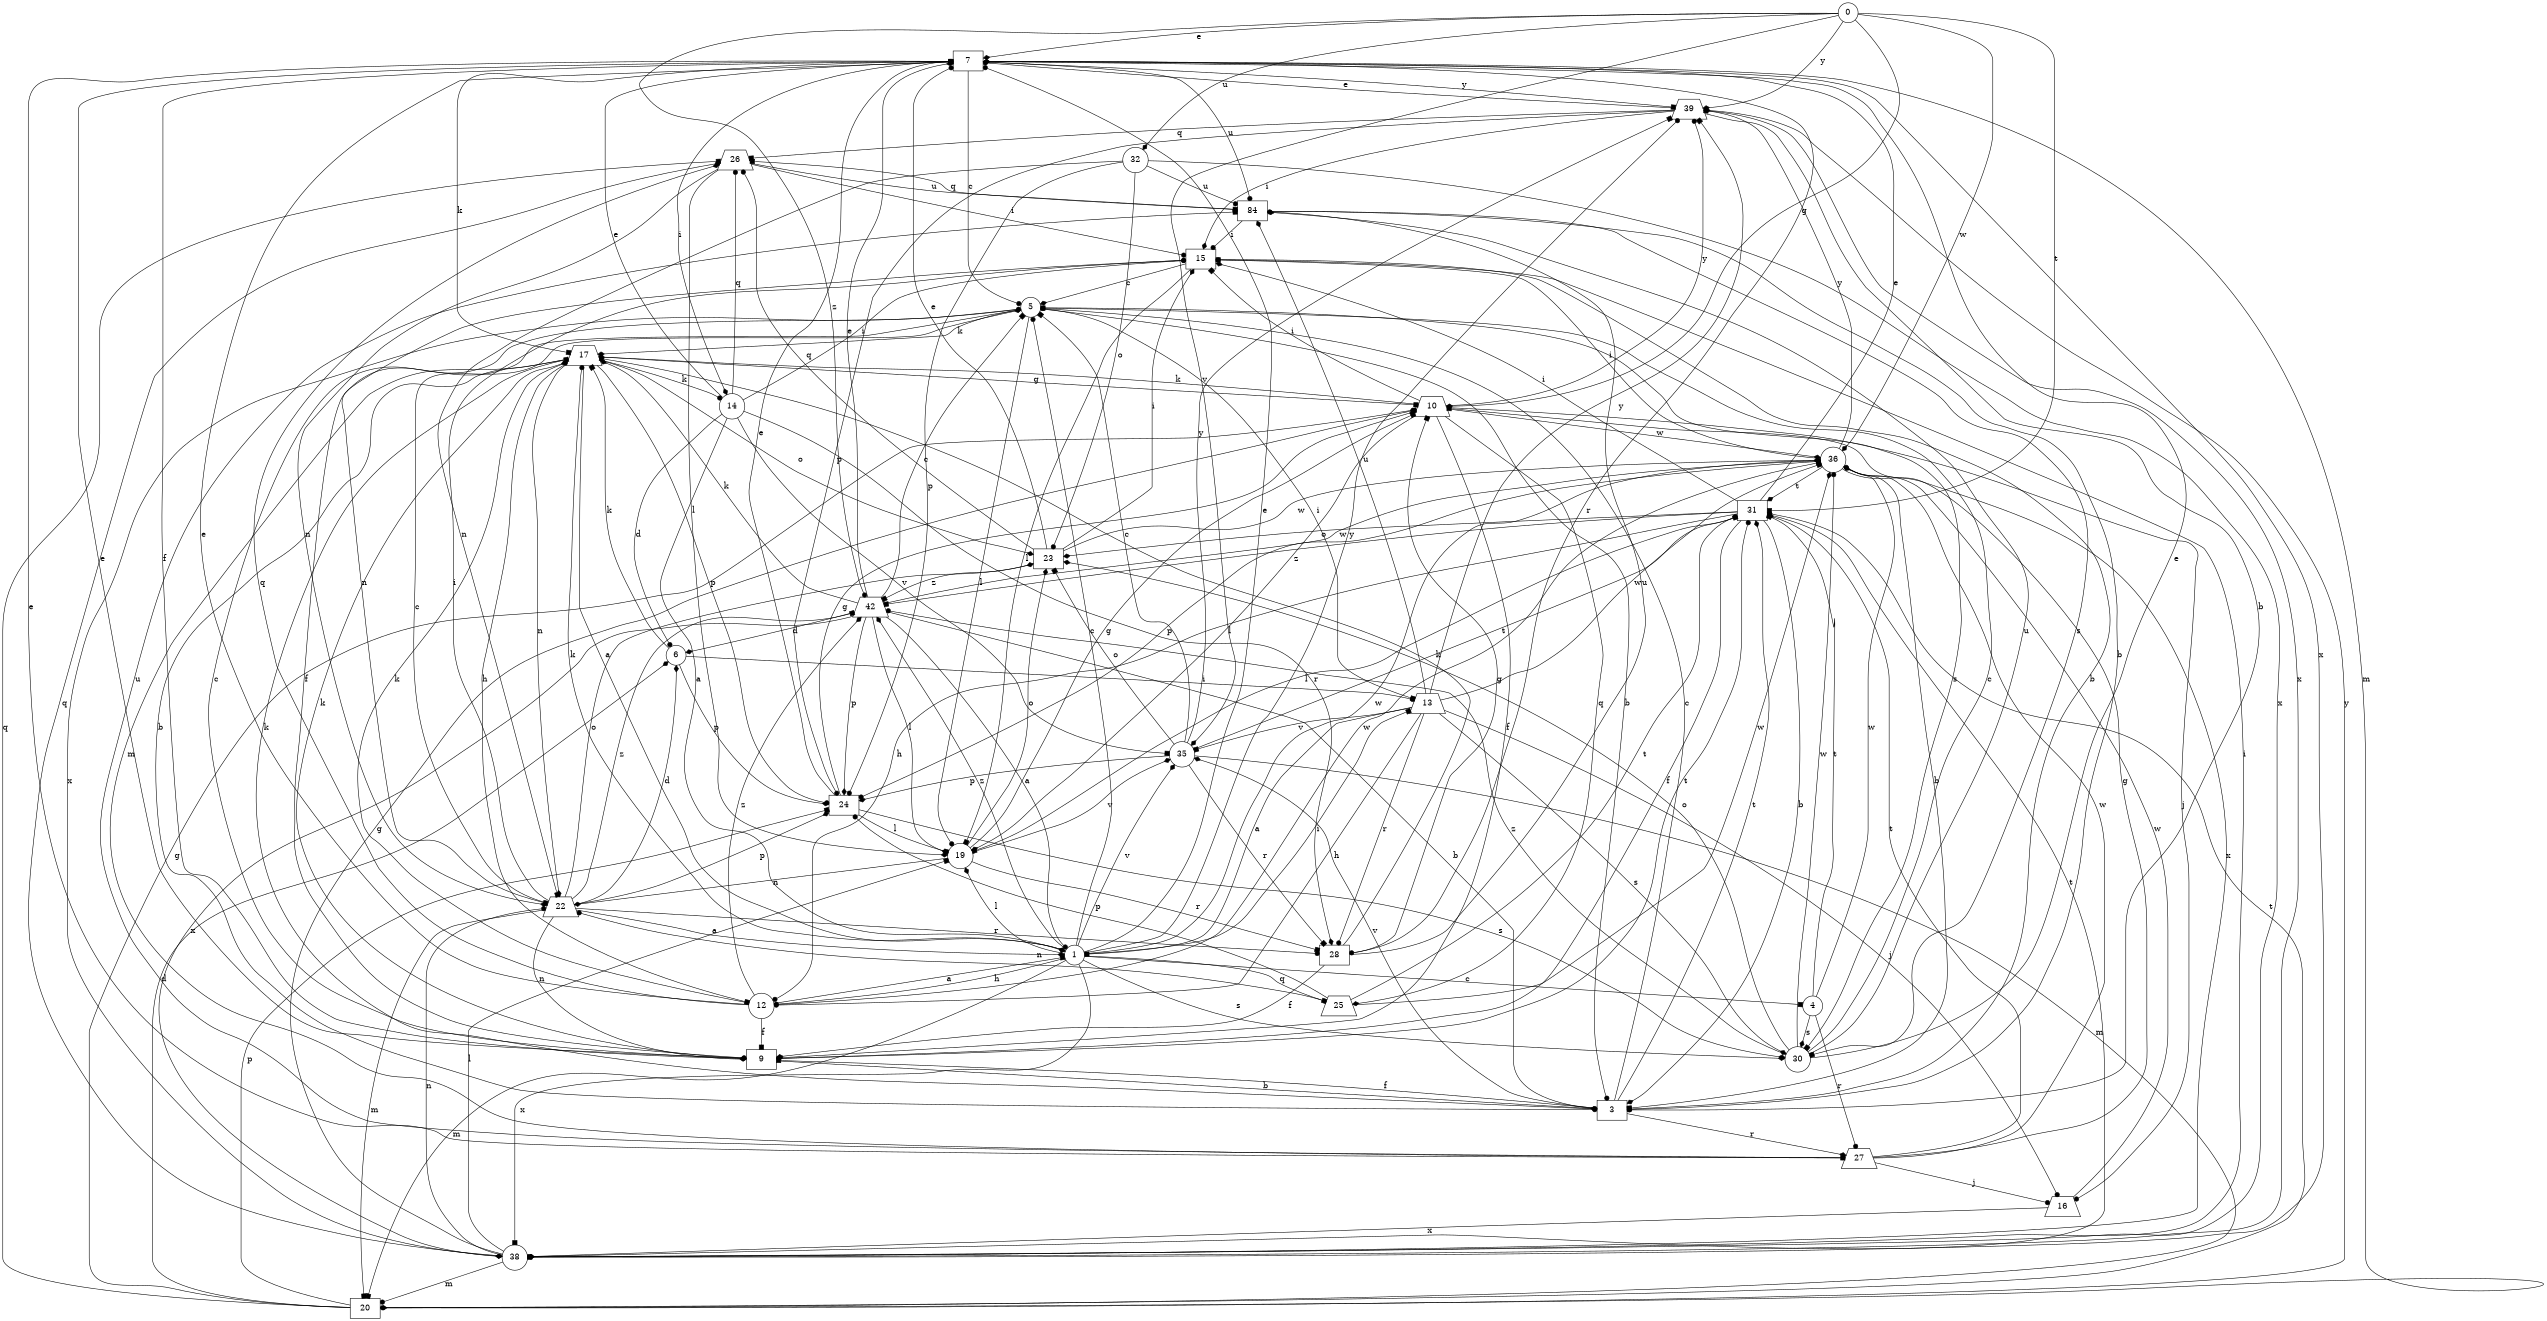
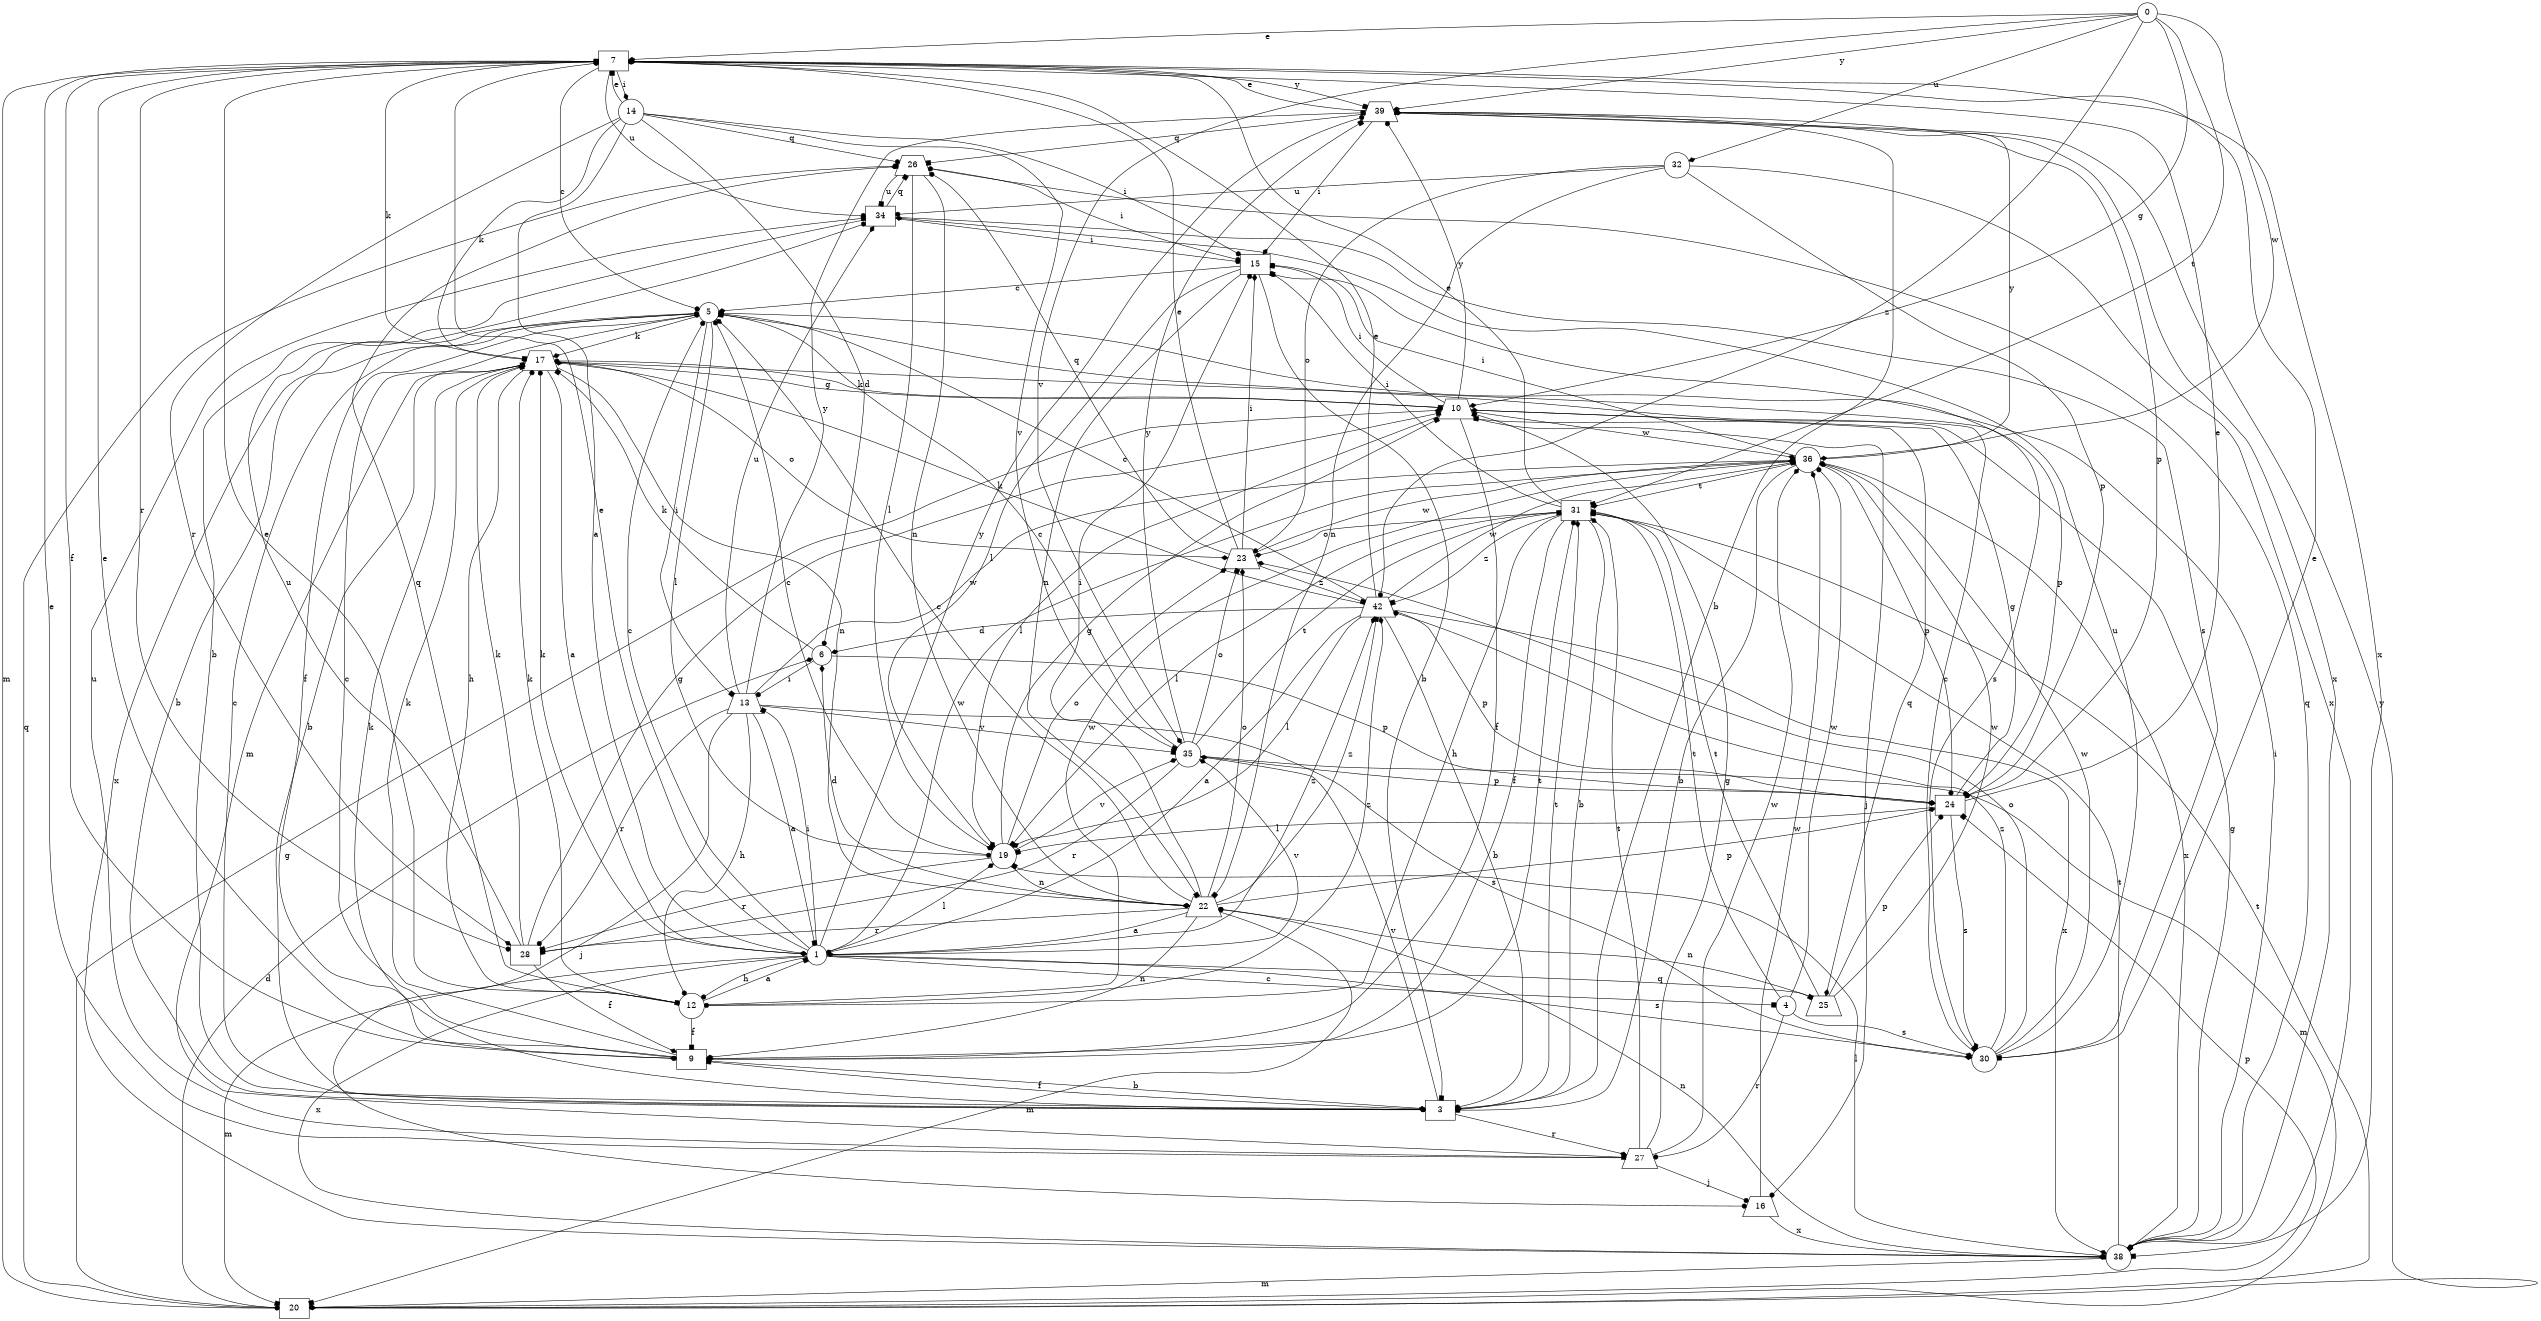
node "84": label "84" -> "34"
edge "17" -> "14": reversed
node "23": shape box -> trapezium
edge "19" -> "5": added, label "c"
